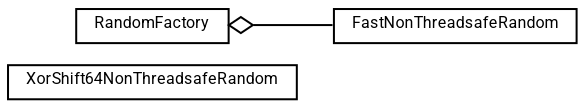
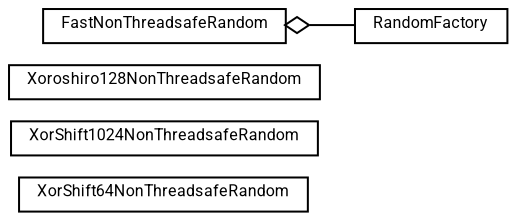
edge "FastNonThreadsafeRandom" -> "RandomFactory": reversed
node "Xoroshiro128NonThreadsafeRandom": added
node "XorShift1024NonThreadsafeRandom": added
